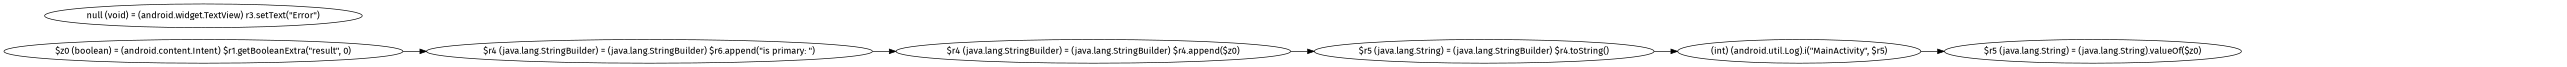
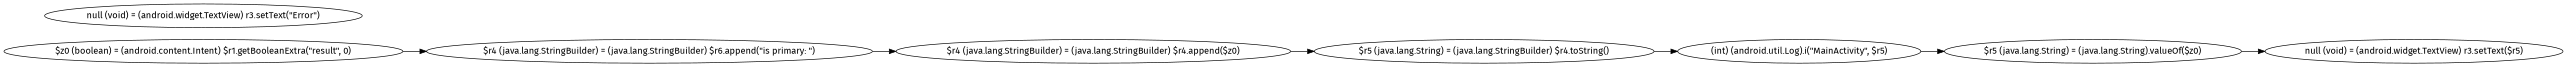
node "null (void) = (android.widget.TextView) r3.setText($r5)": added
